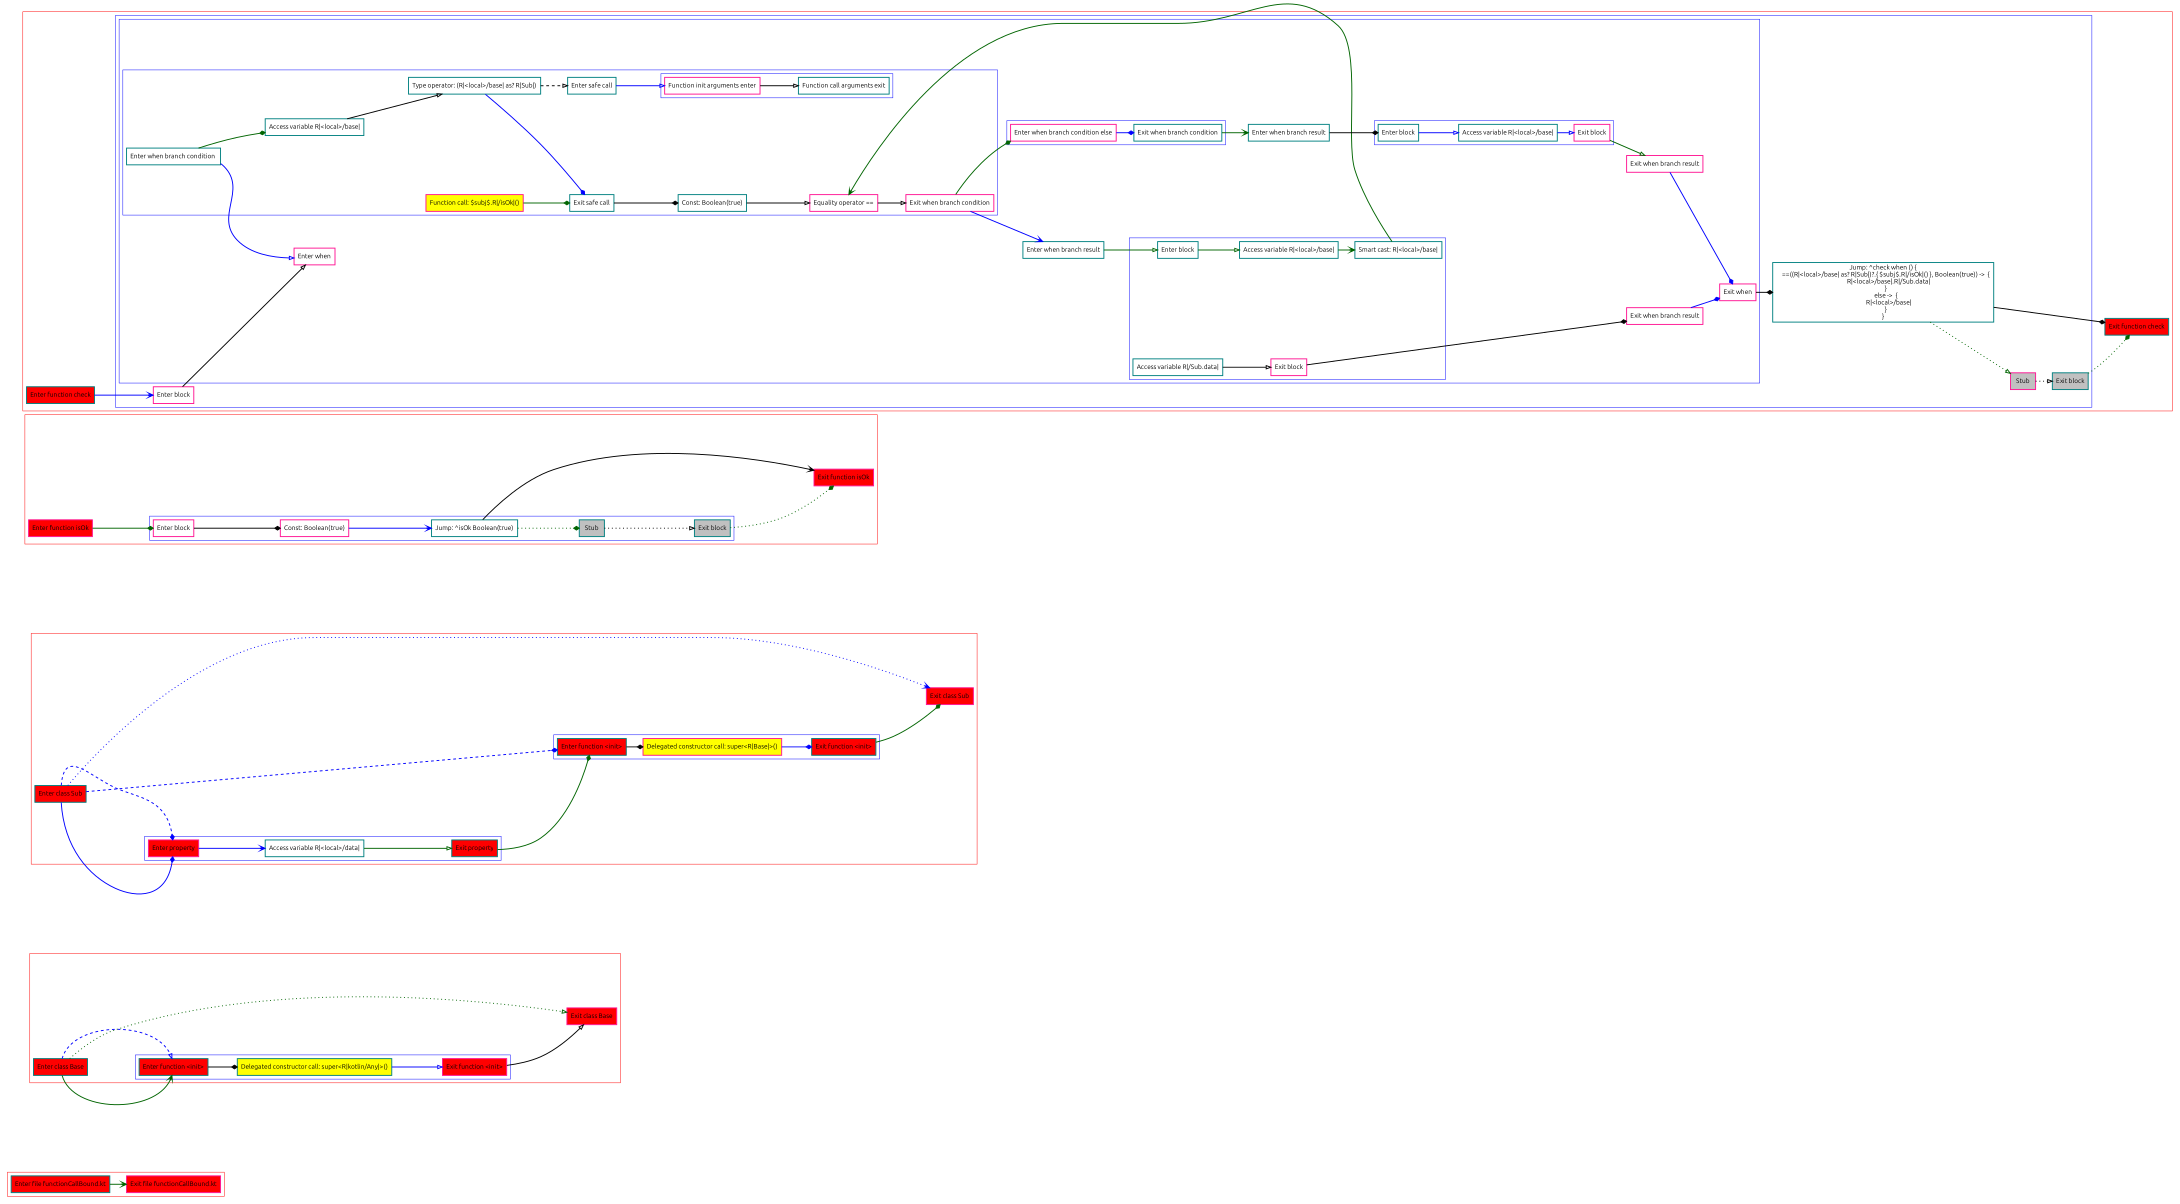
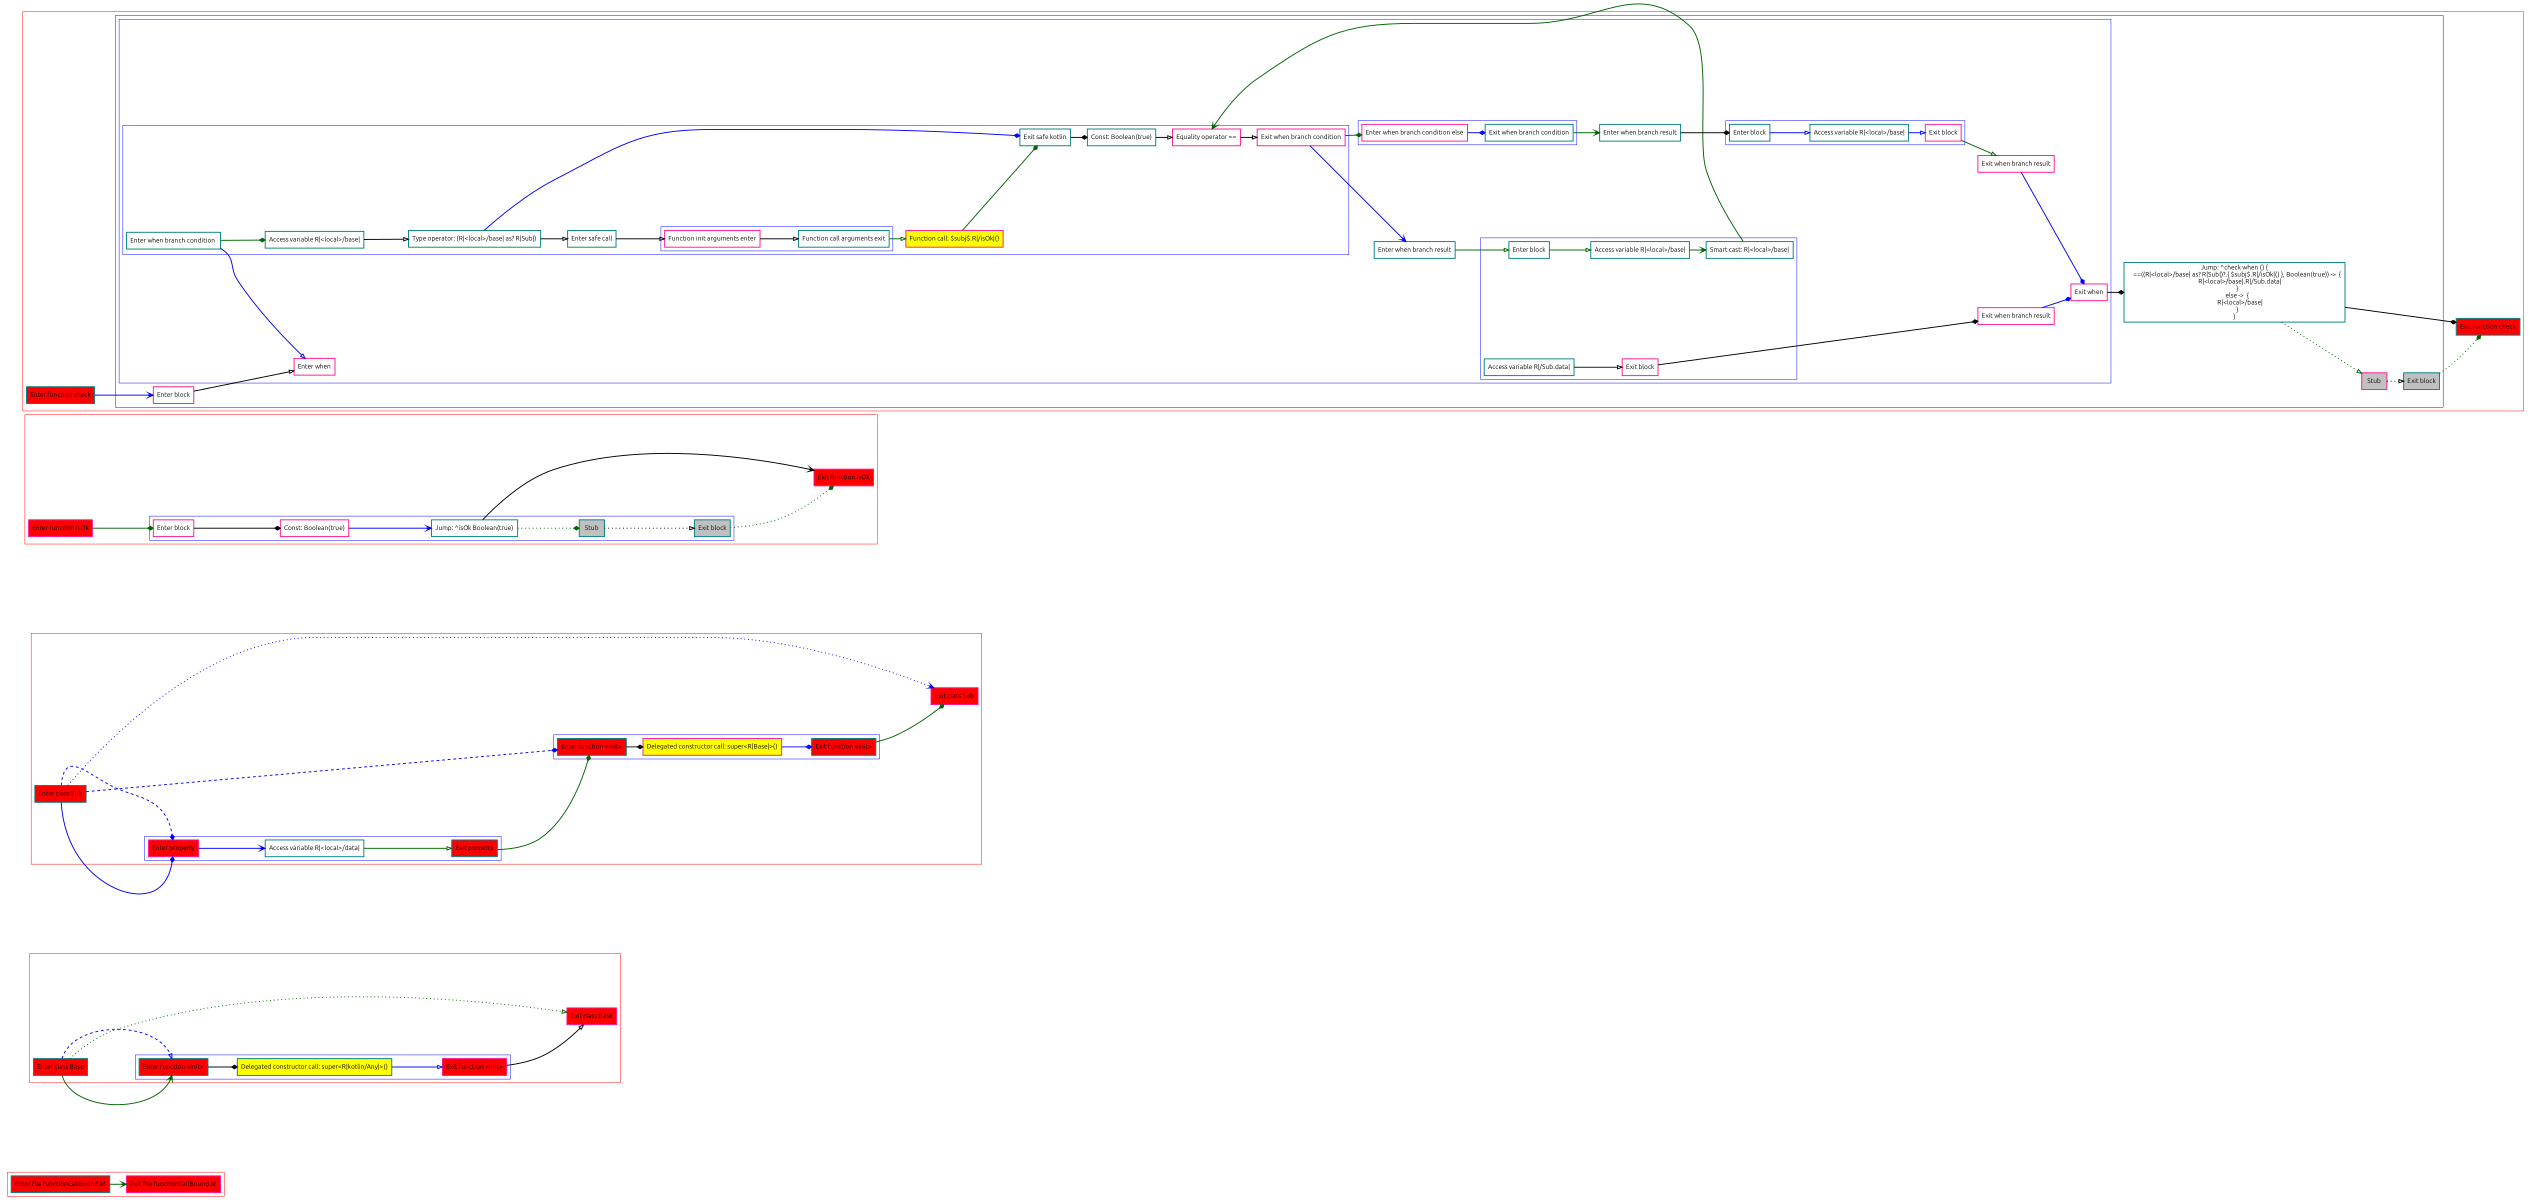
edge "Type operator: (R|<local>/base| as? R|Sub|)" -> "Enter safe call": style dashed -> solid
edge "Enter safe call" -> "Function init arguments enter": color blue -> black
node "Exit safe call": label "Exit safe call" -> "Exit safe kotlin"
edge "Function call arguments exit" -> "Function call: $subj$.R|/isOk|()": added
